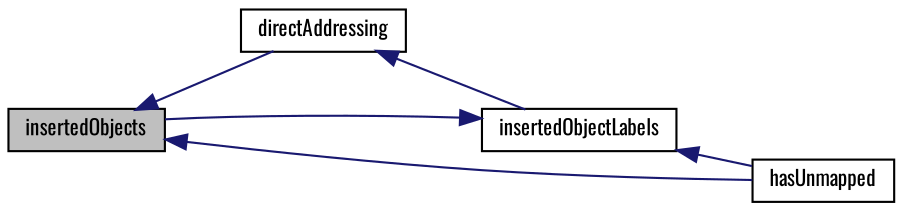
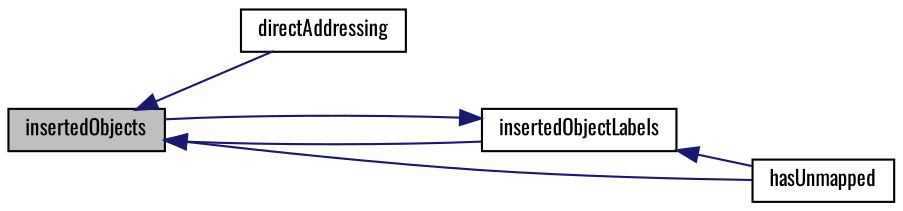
edge "insertedObjectLabels" -> "directAddressing": now "insertedObjectLabels" -> "insertedObjects"
